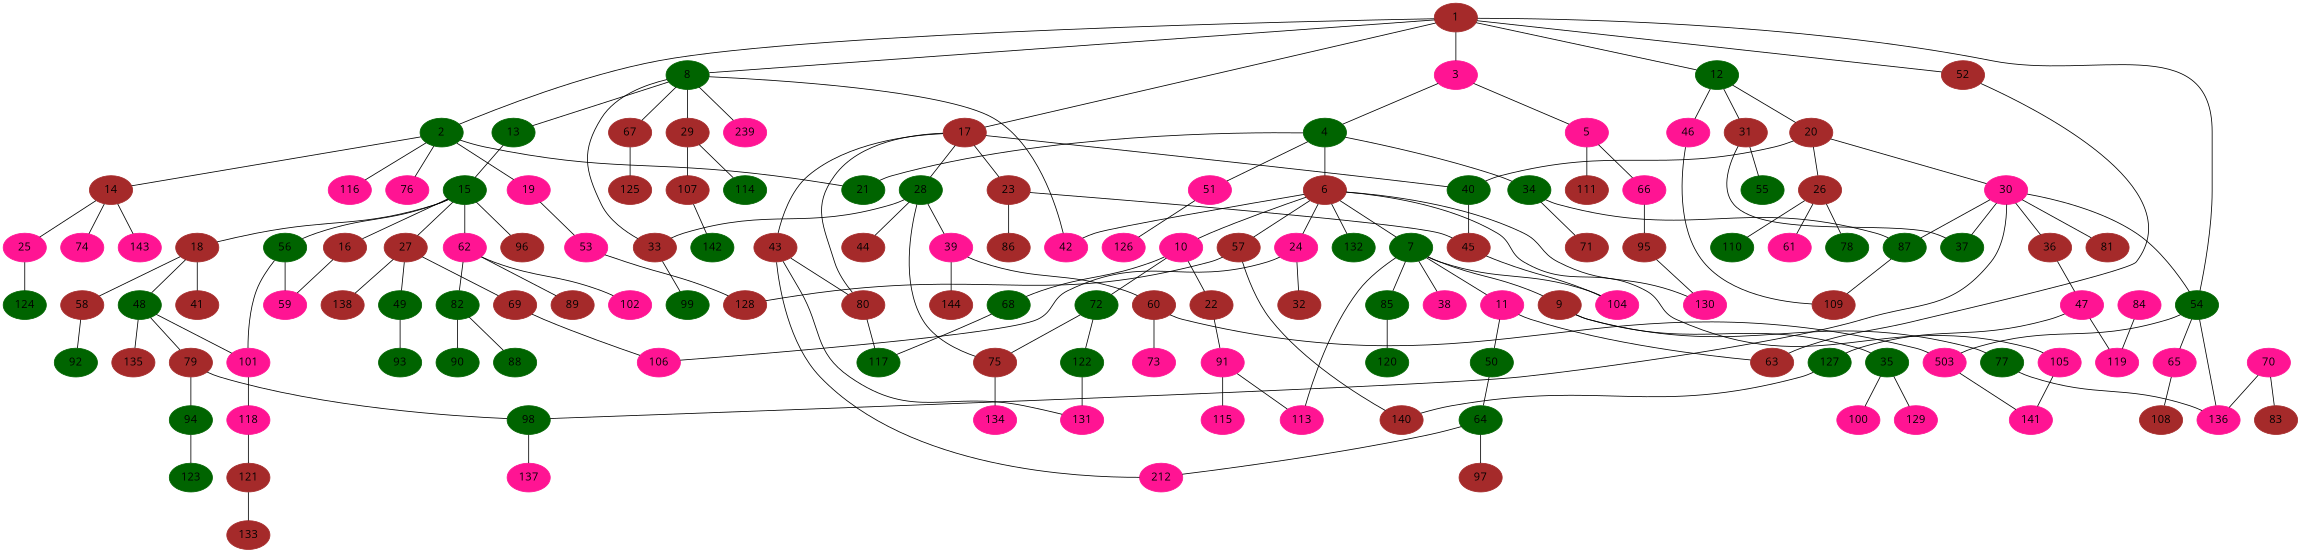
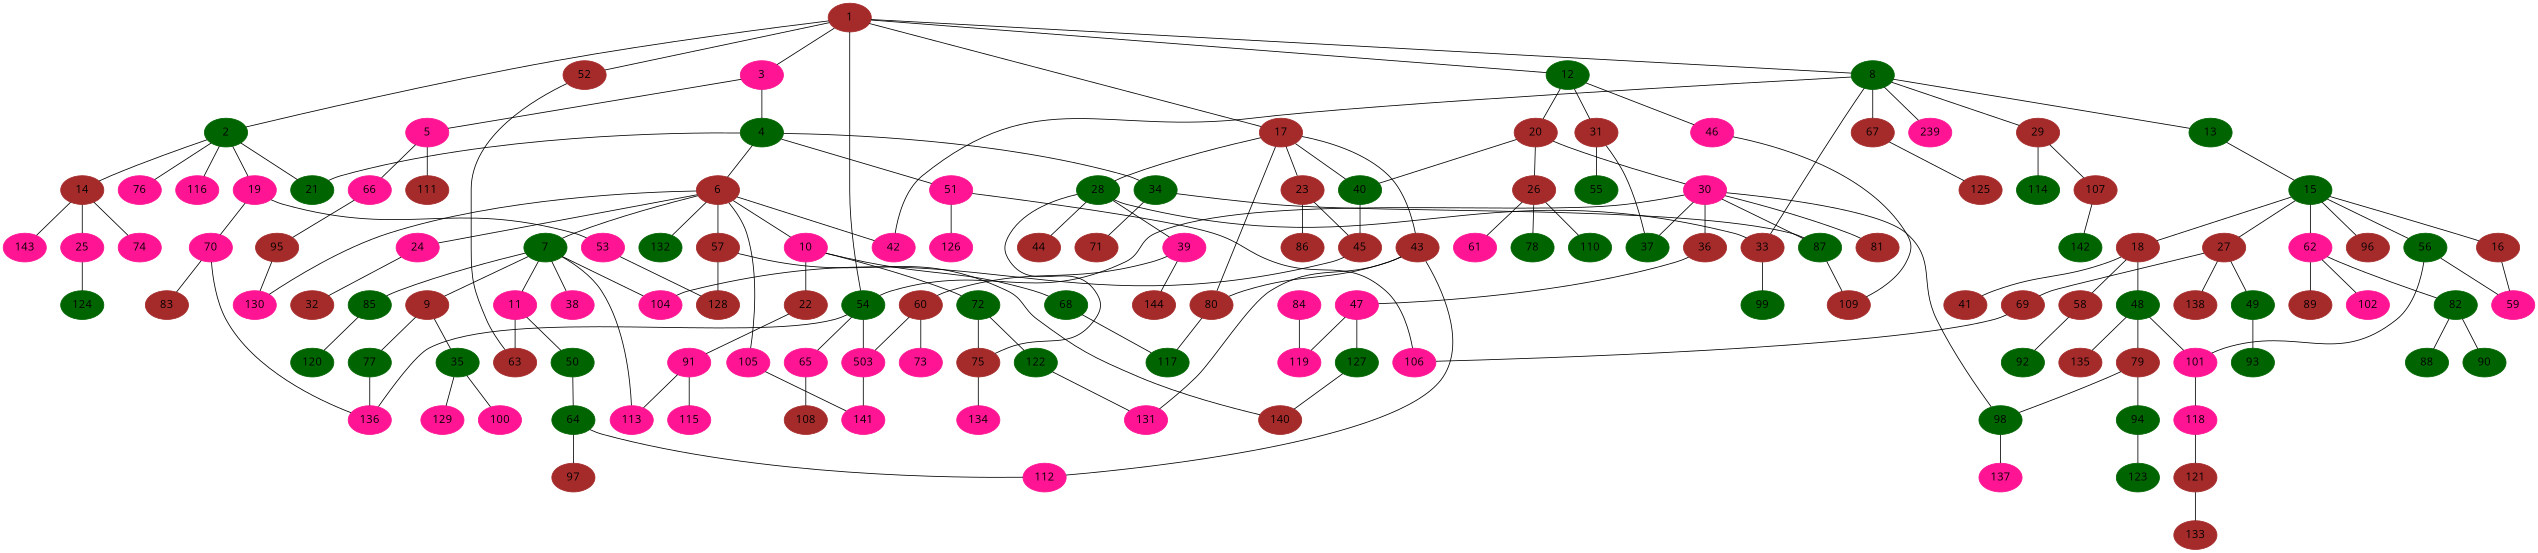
edge "19" -- "70": added
edge "24" -- "106": now "51" -- "106"
node "212": label "212" -> "112"
